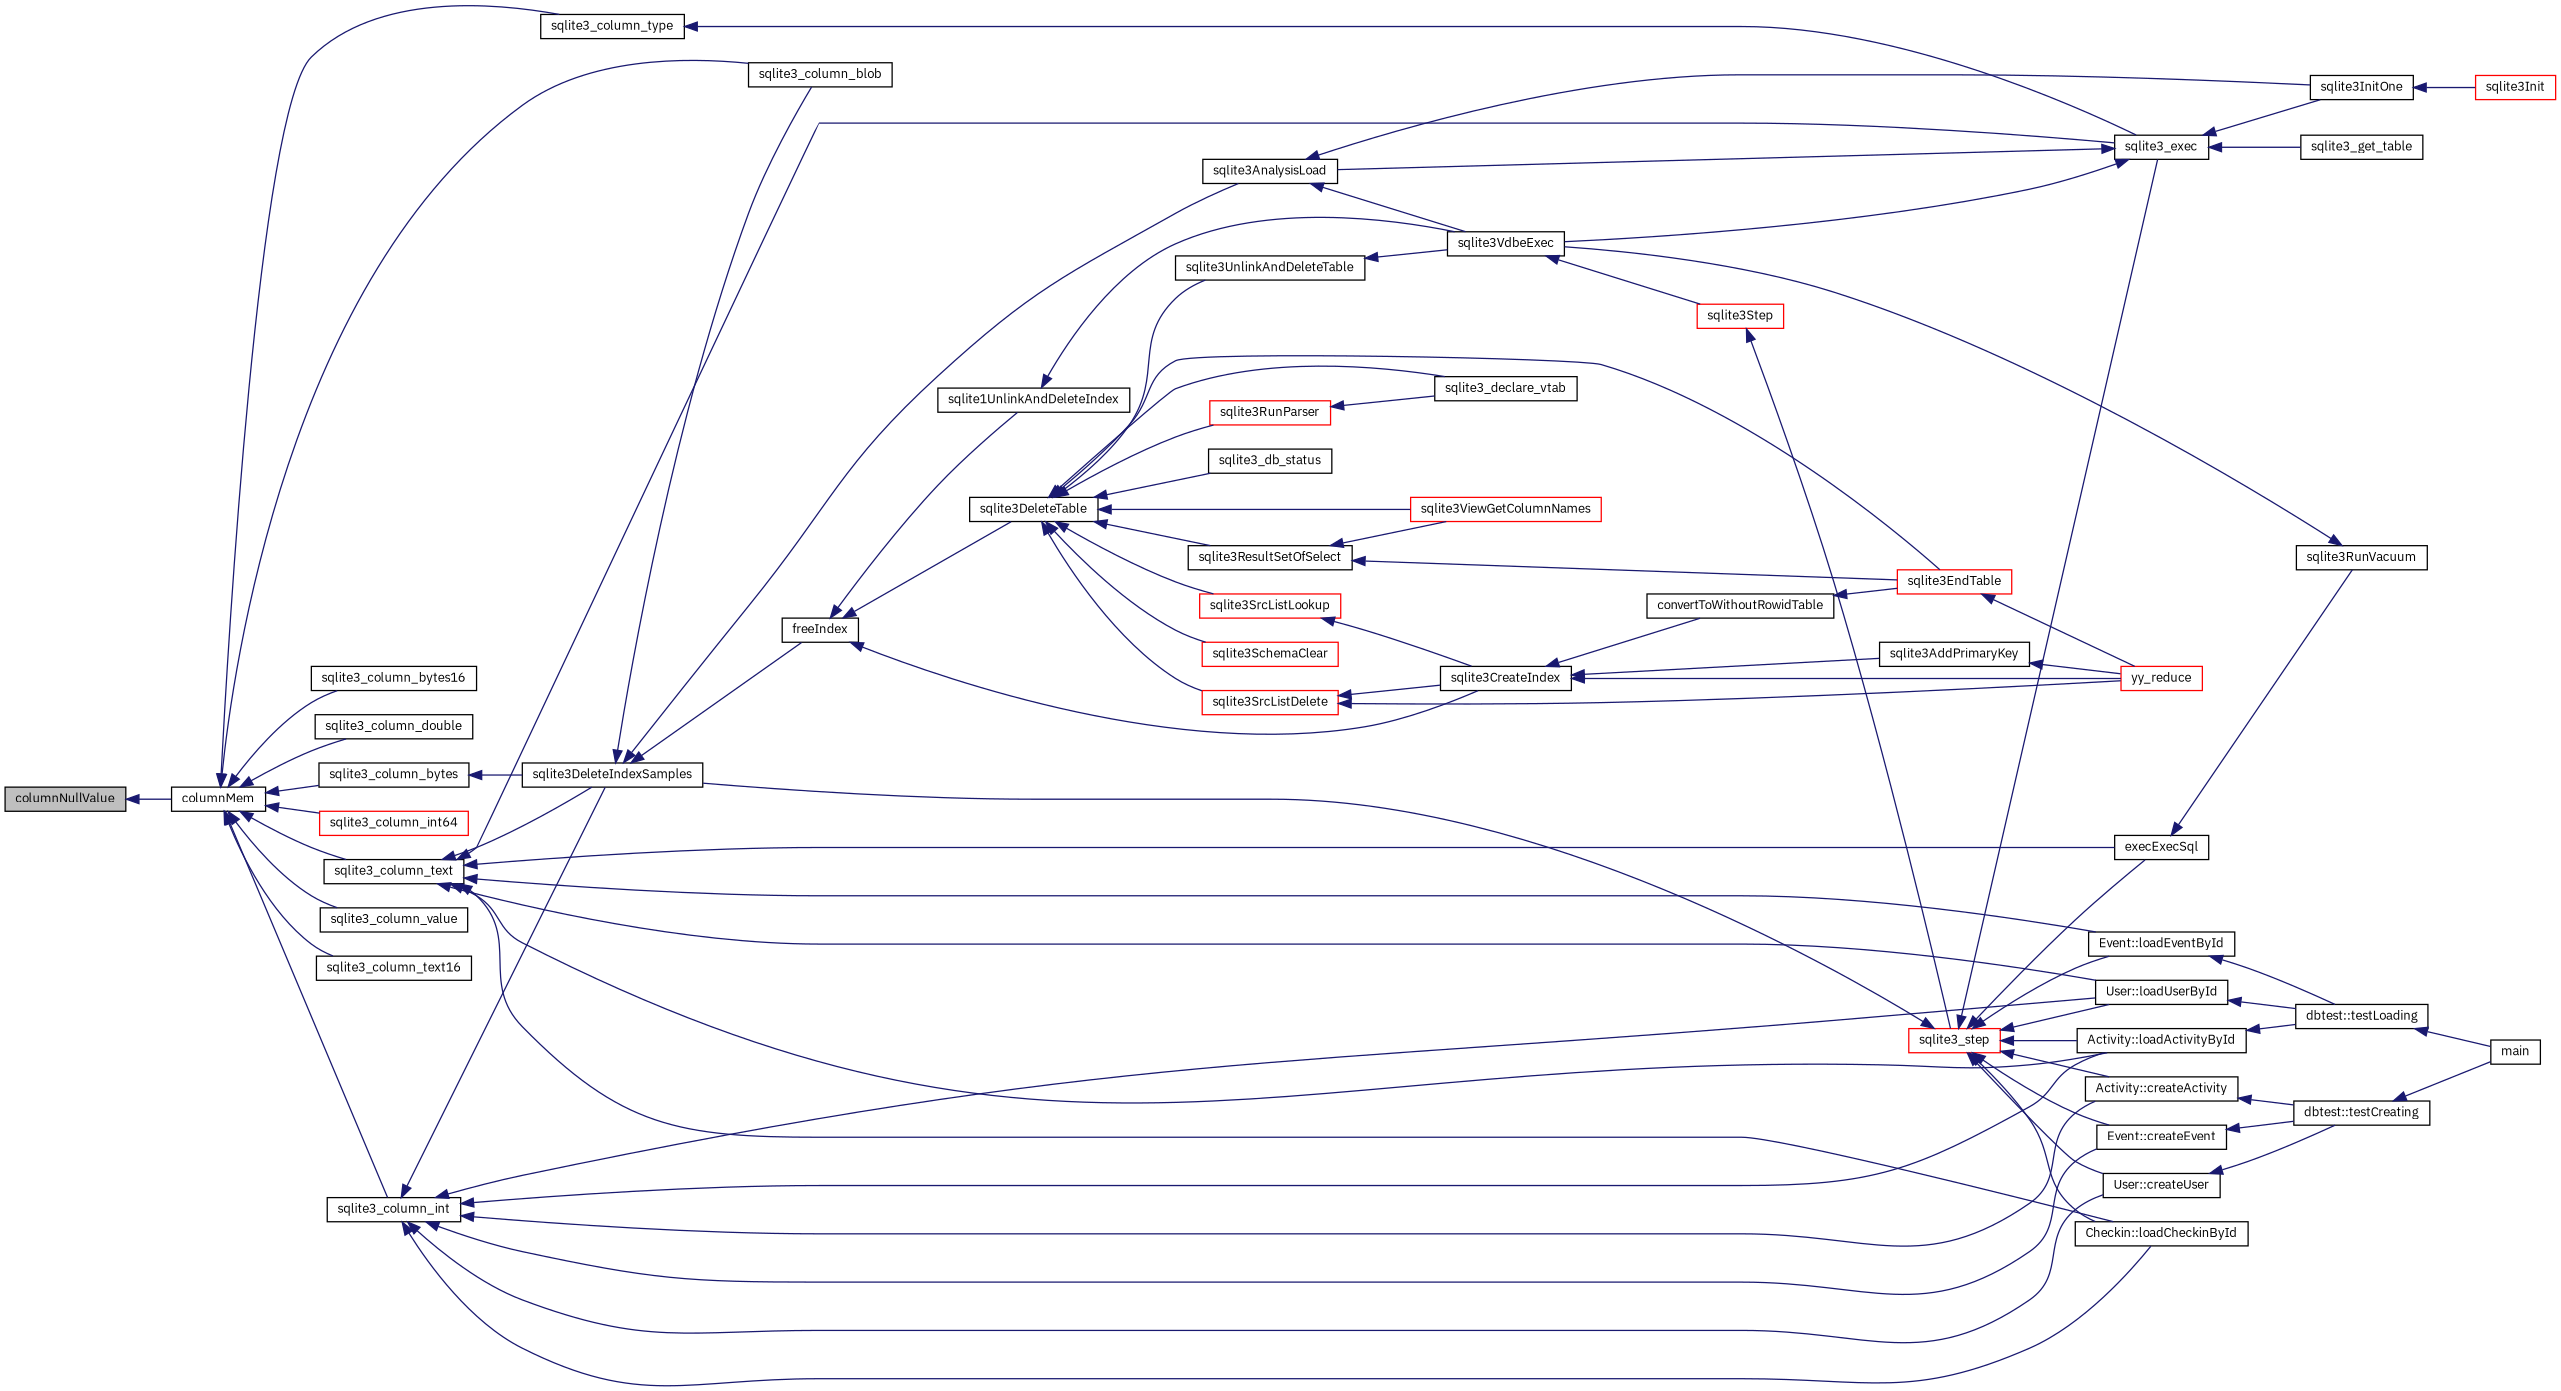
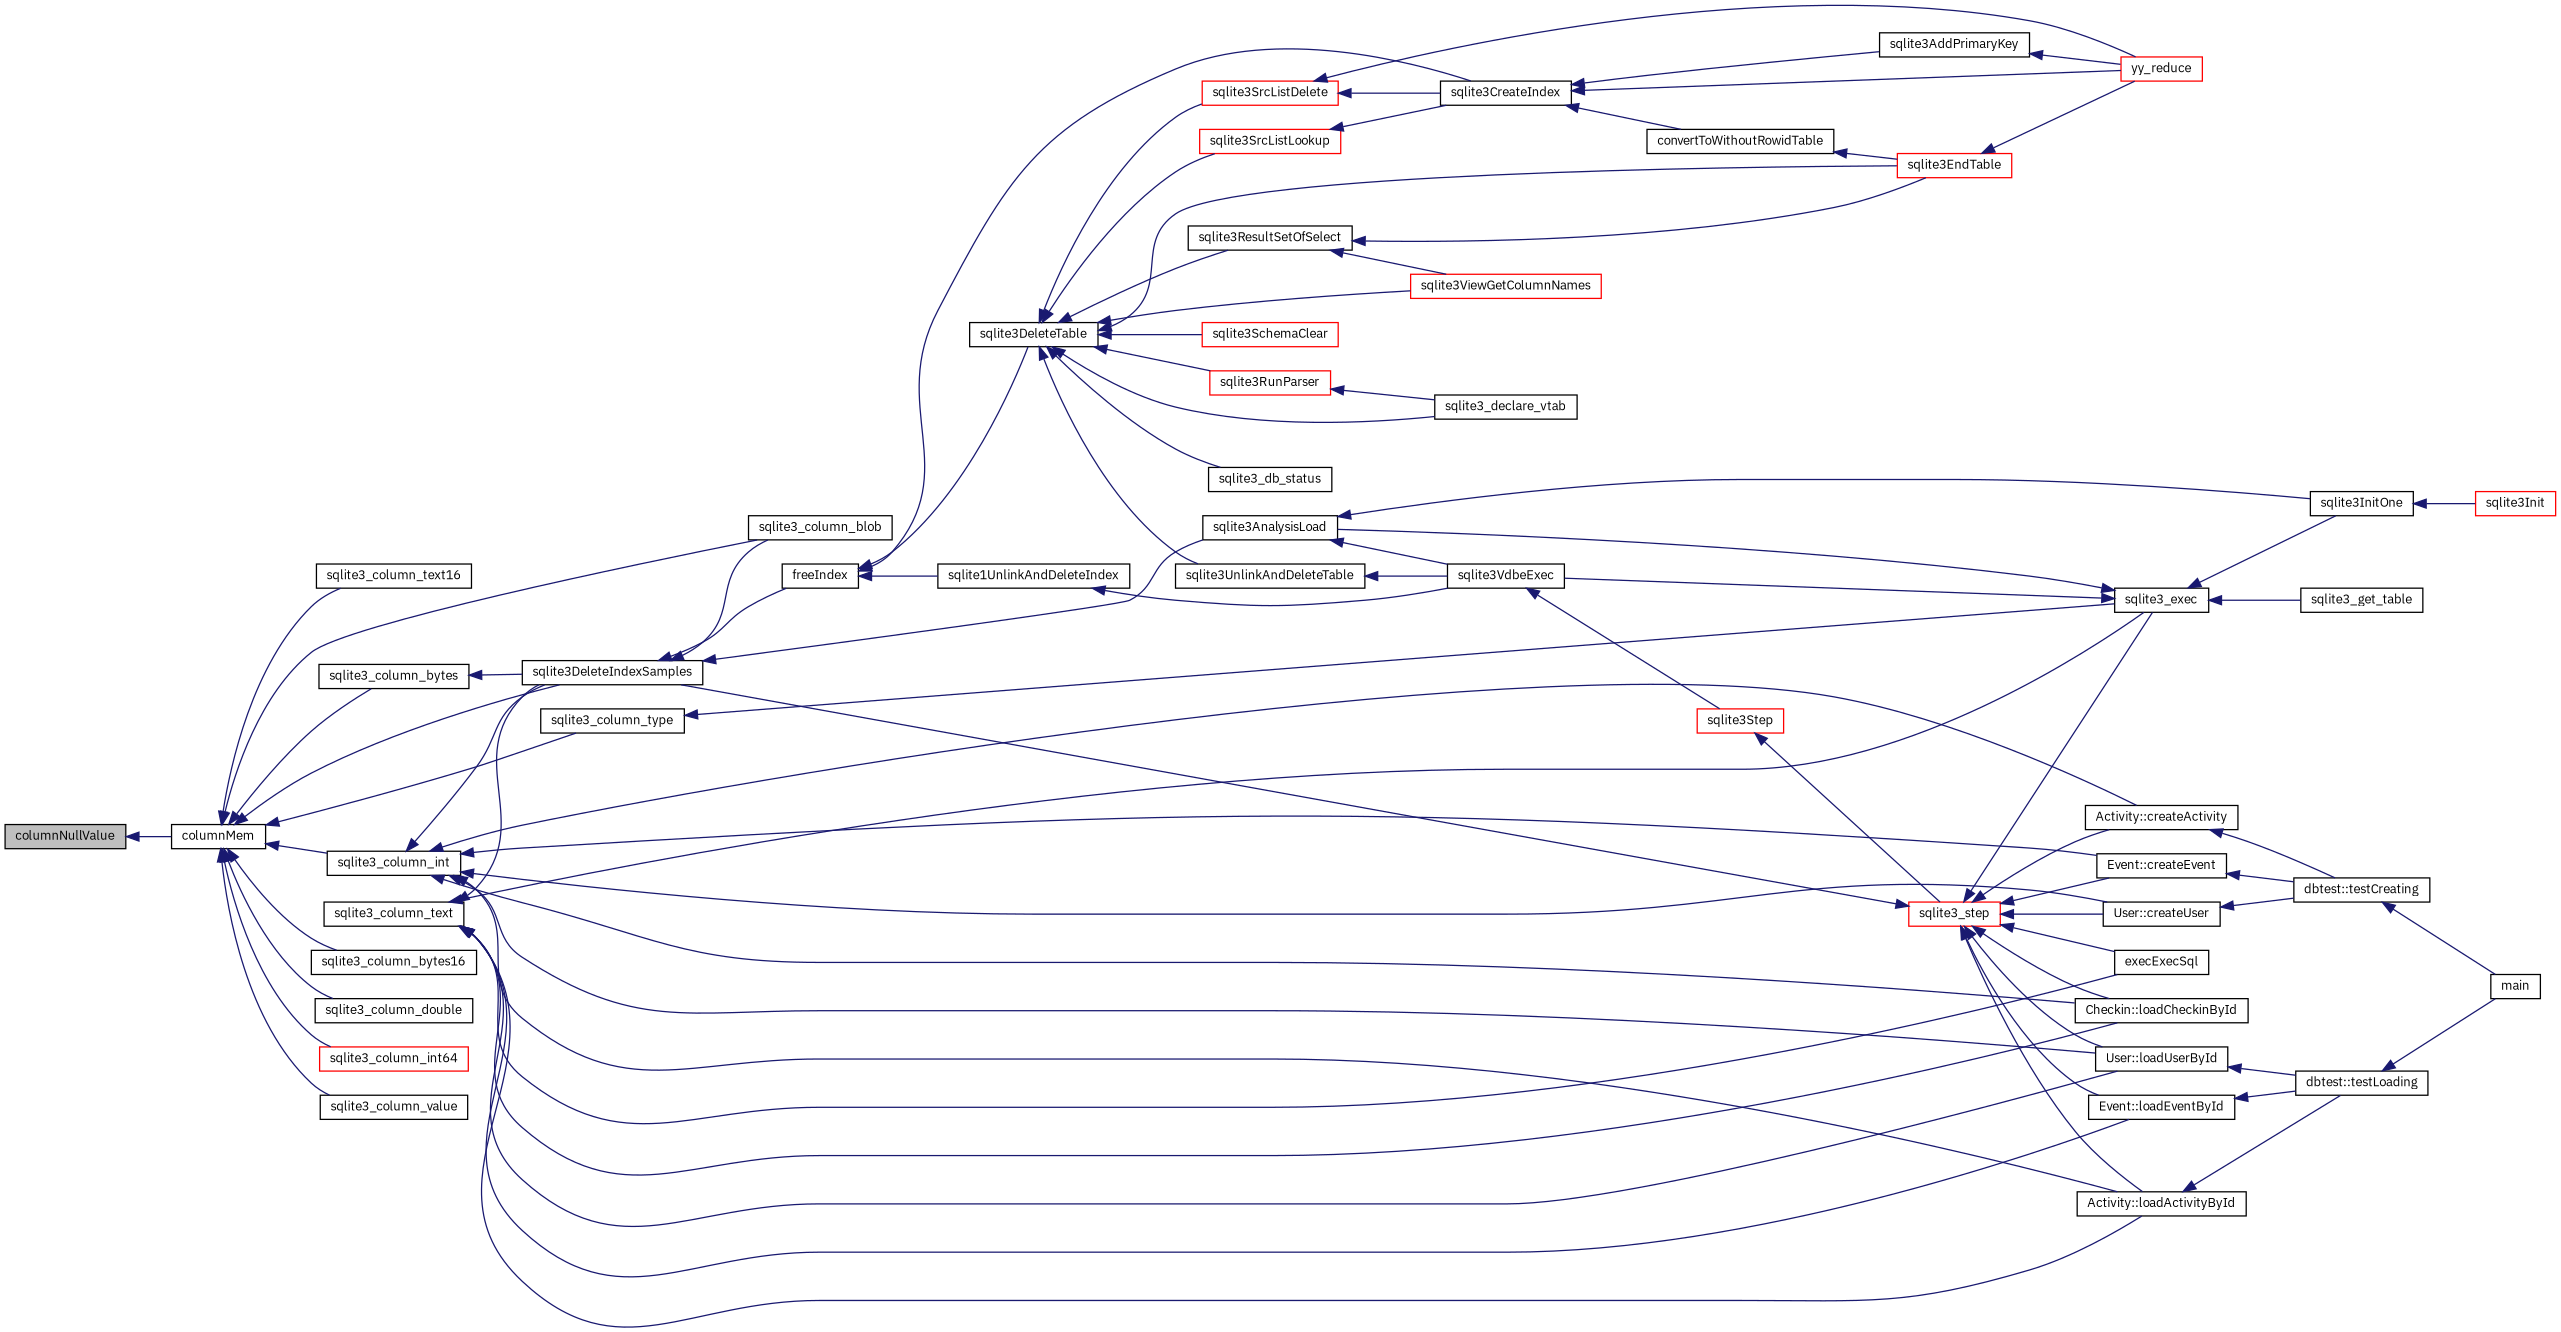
node "sqlite3RunVacuum": removed
edge "sqlite3_column_text" -> "columnMem": now "sqlite3DeleteIndexSamples" -> "columnMem"
